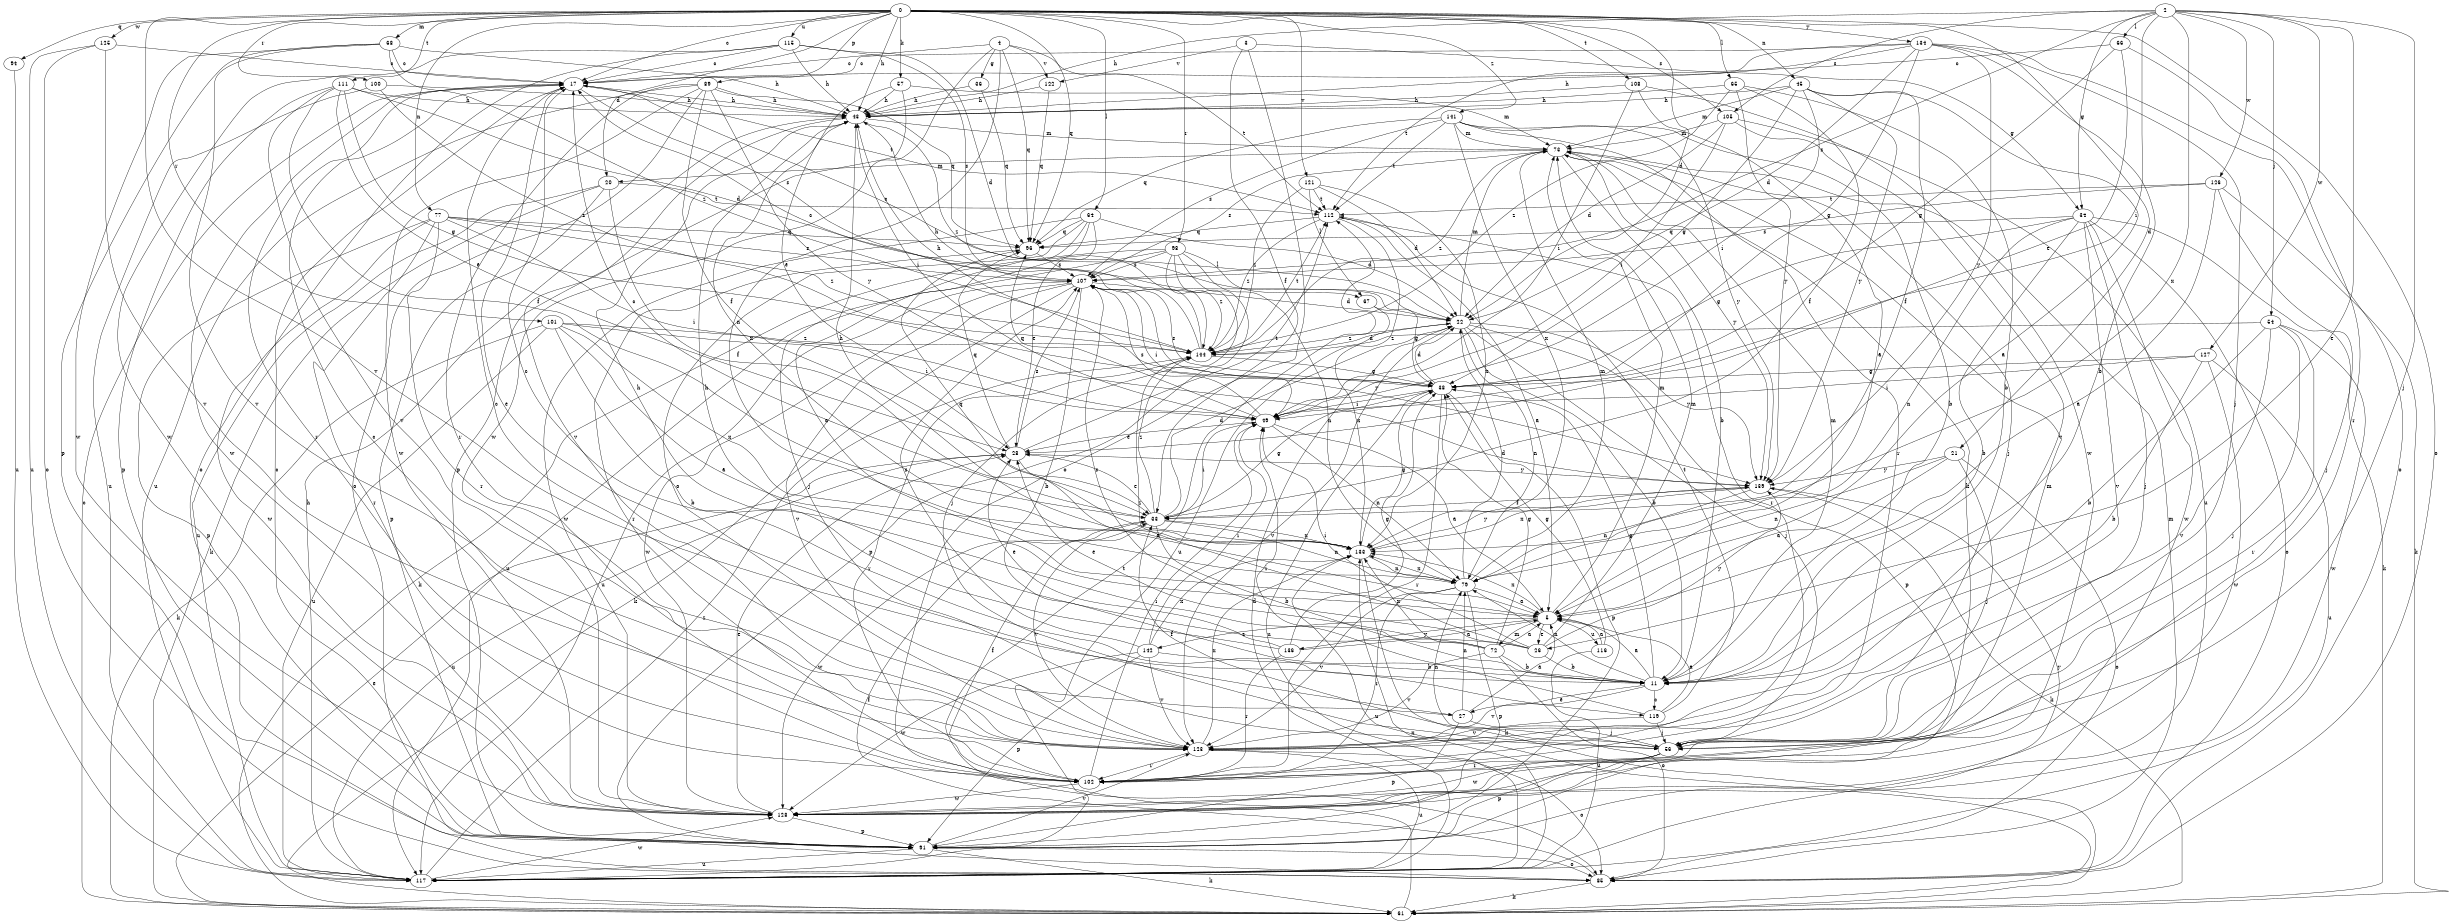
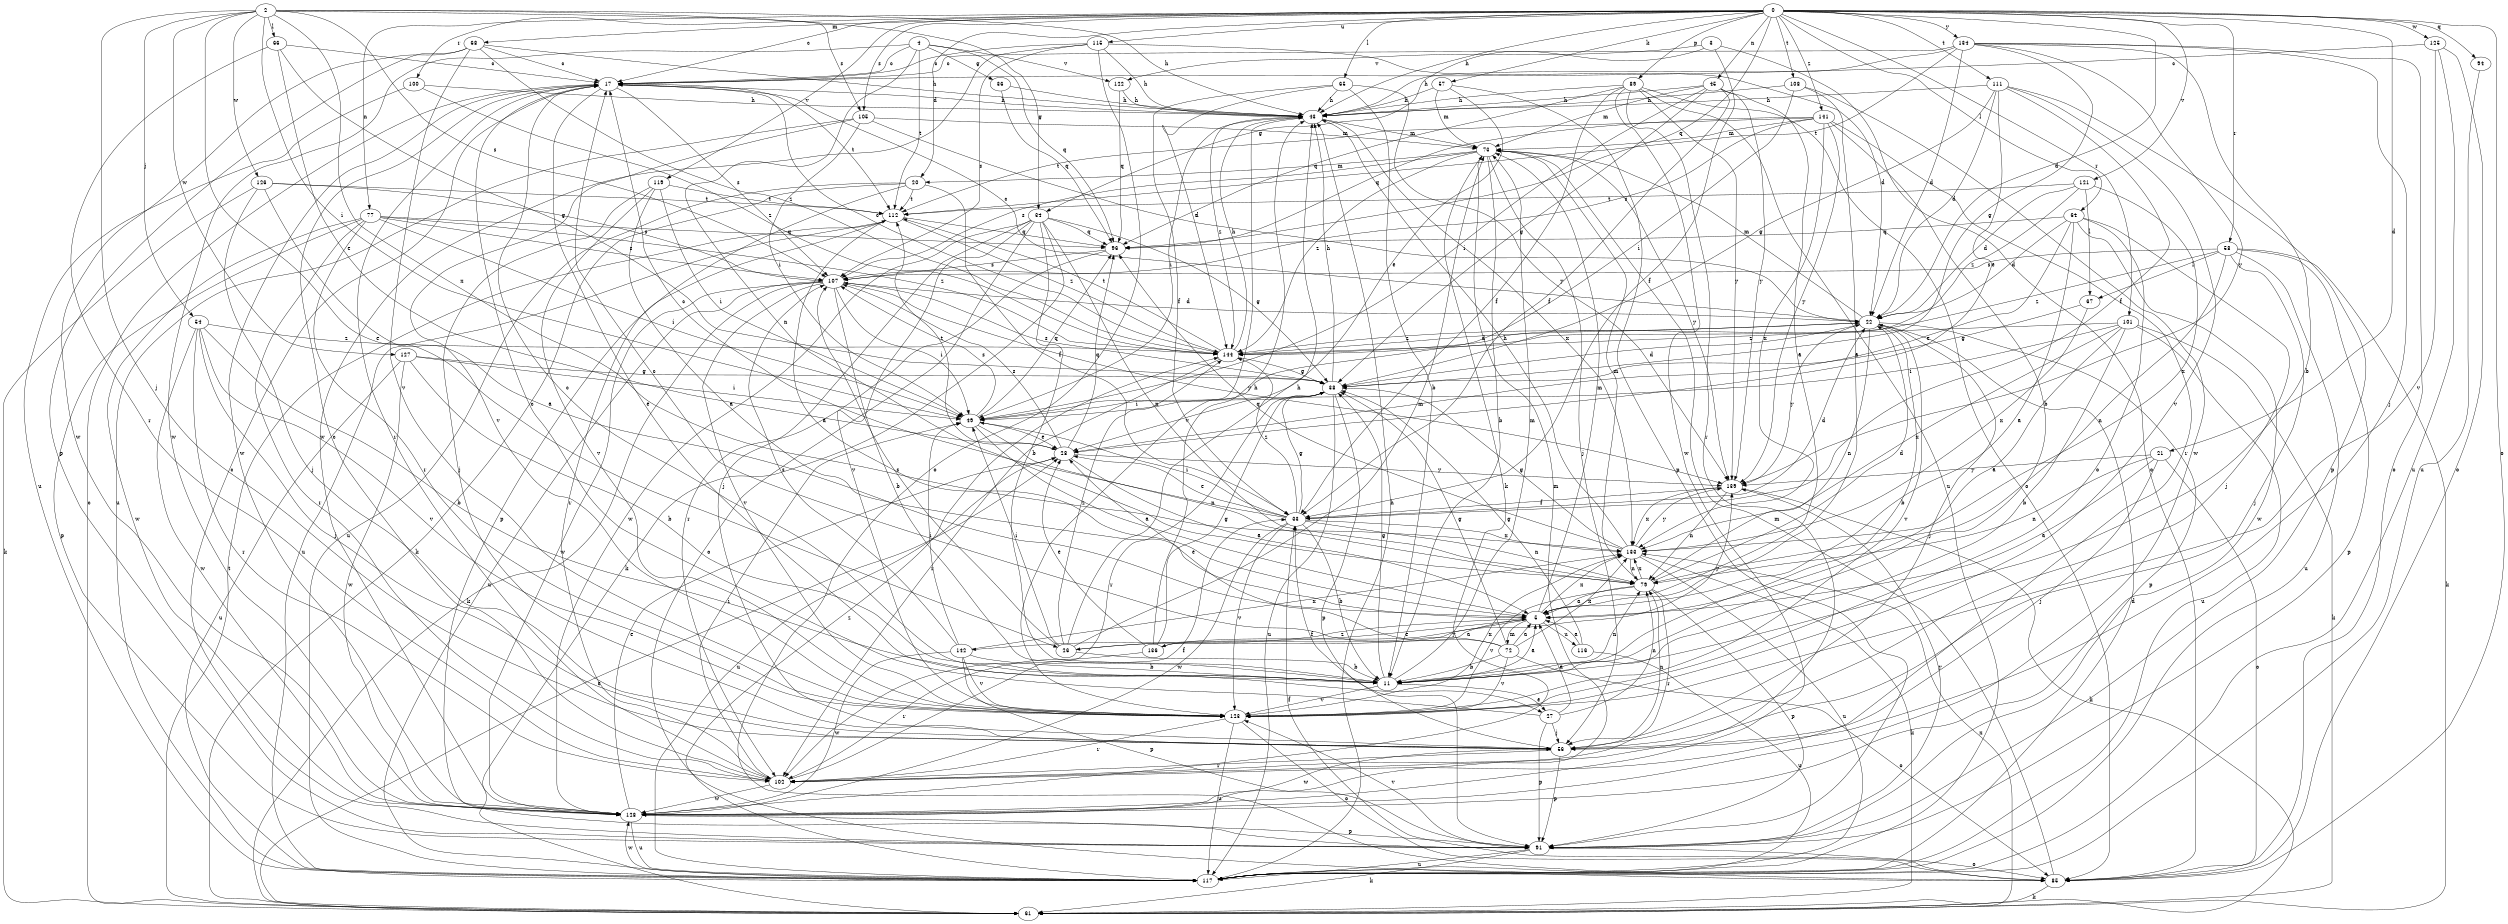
node "98": label "98" -> "58"
edge "11" -> "119": now "11" -> "17"
edge "128" -> "117": added, label "u"
